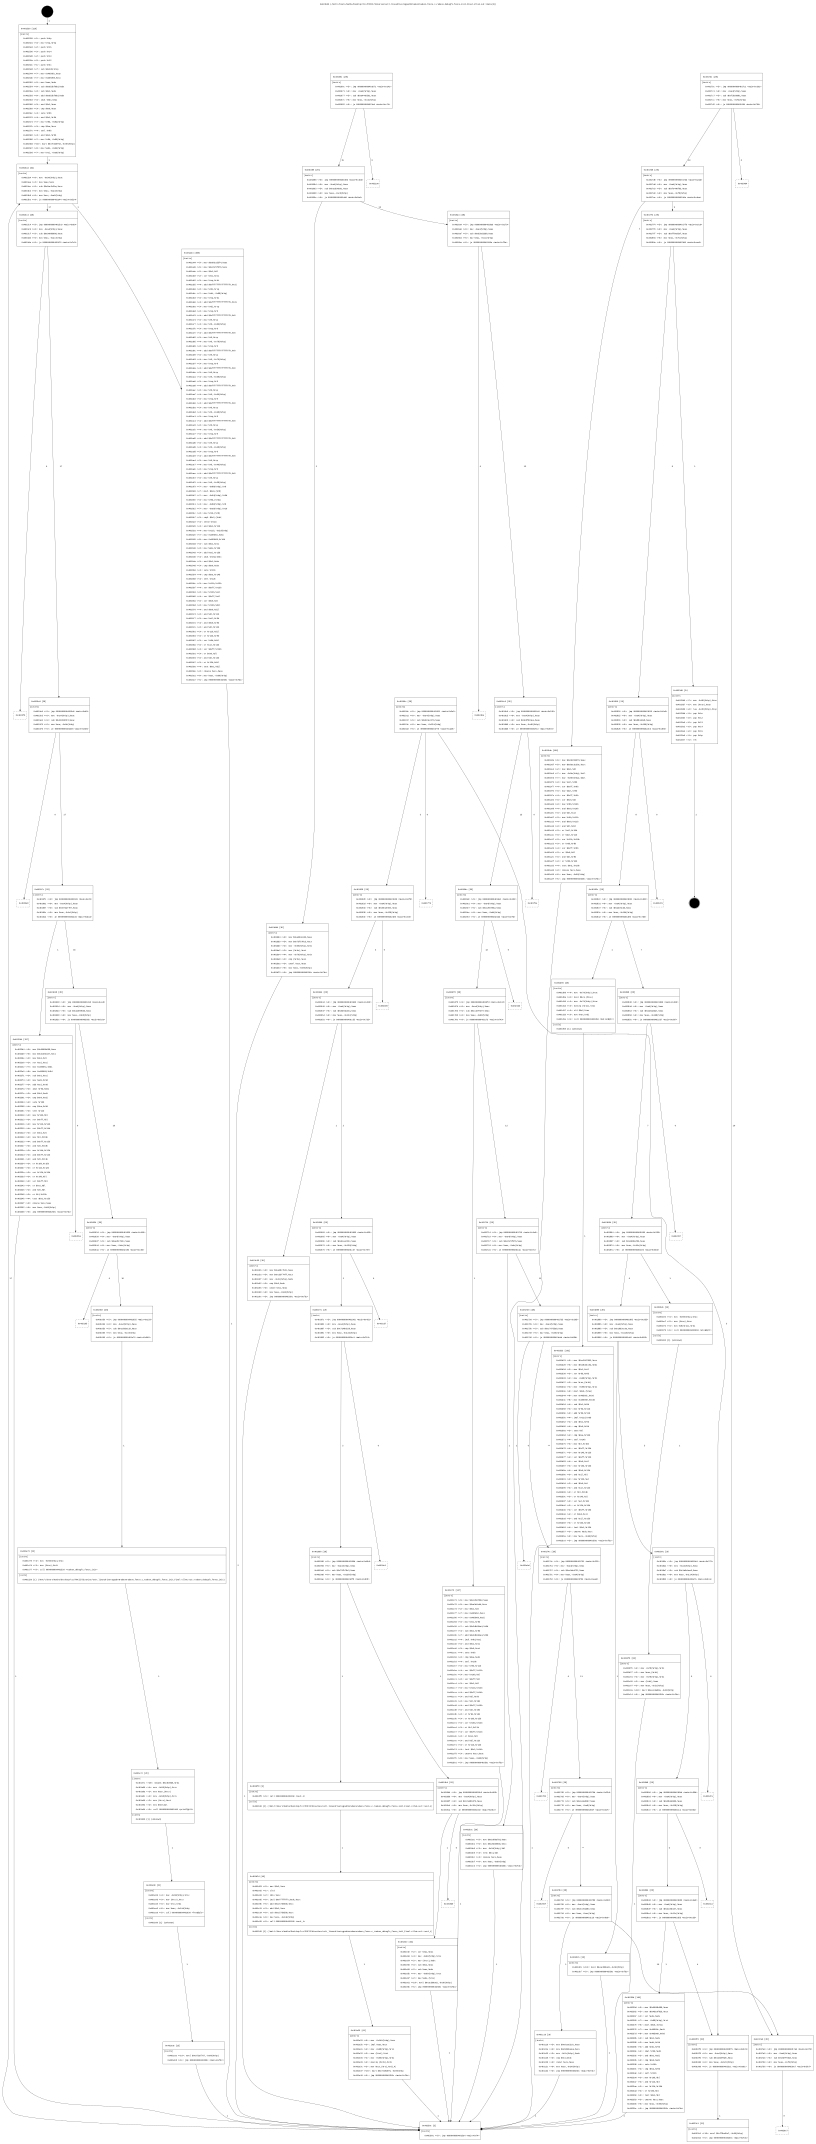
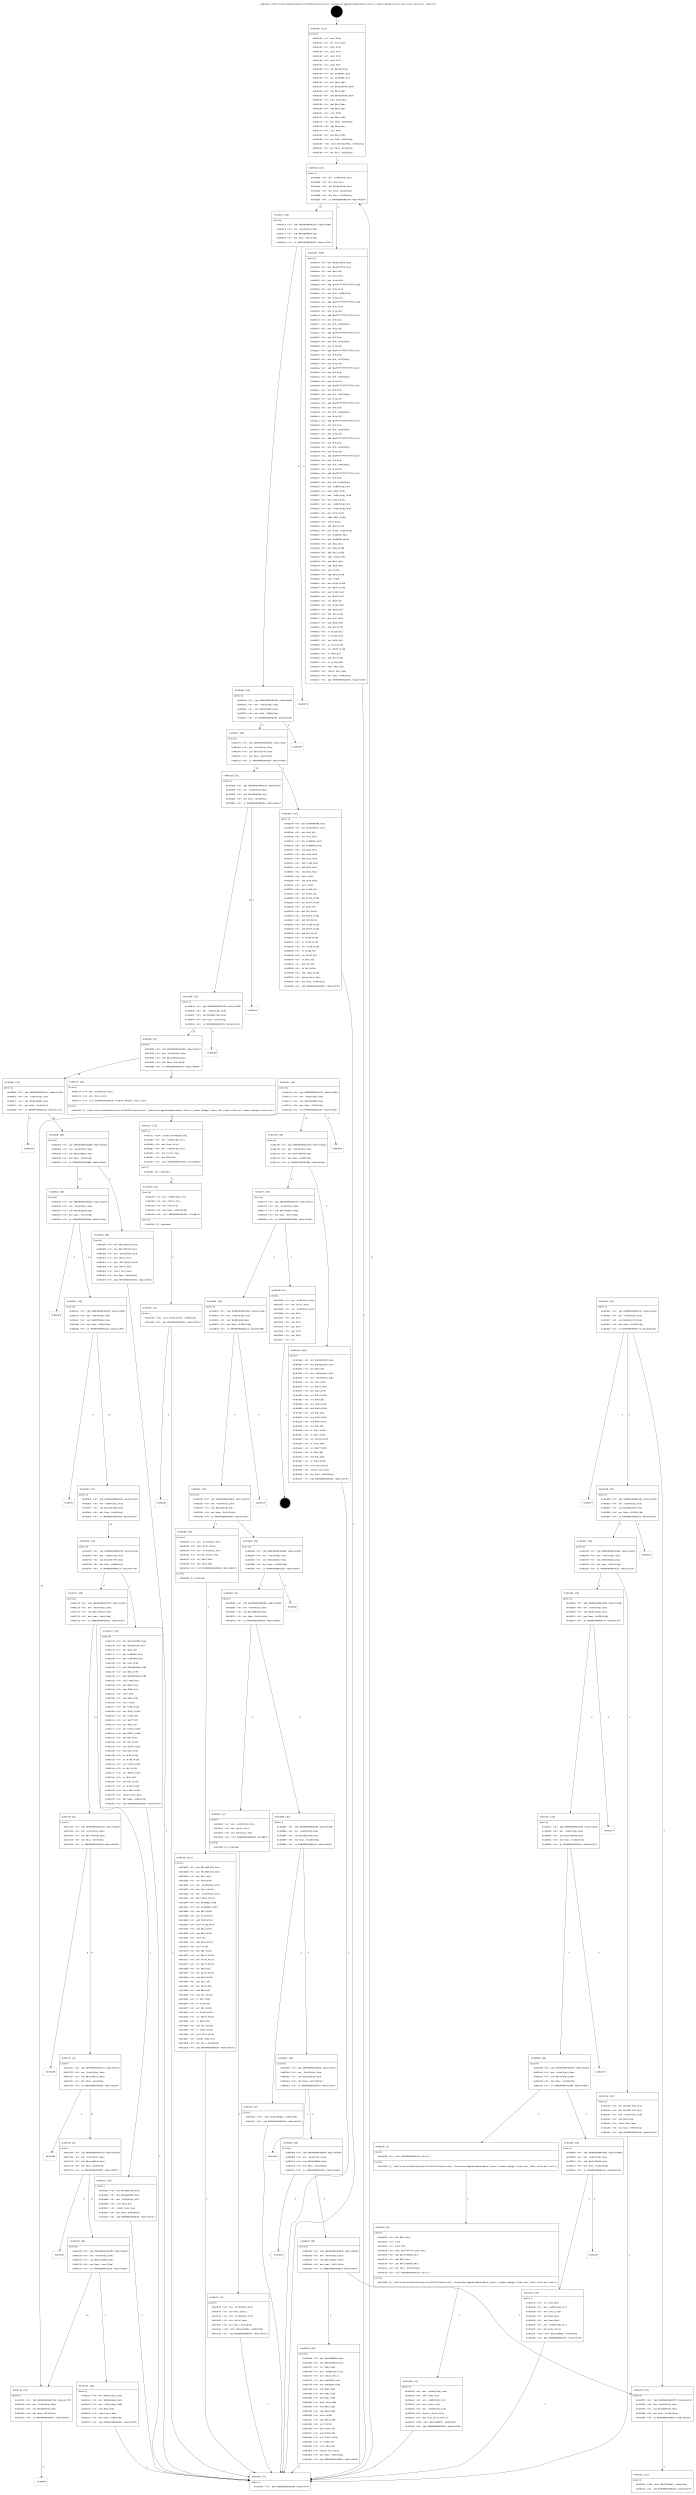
edge "0x4016dc [28]" -> "0x40242d": now "0x401eae [15]" -> "0x40242d"
edge "0x401650 [28]" -> "0x40166c [28]": added, label "15"
